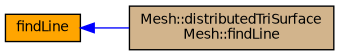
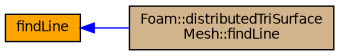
node "Mesh::distributedTriSurface Mesh::findLine": label "Mesh::distributedTriSurface Mesh::findLine" -> "Foam::distributedTriSurface Mesh::findLine"
